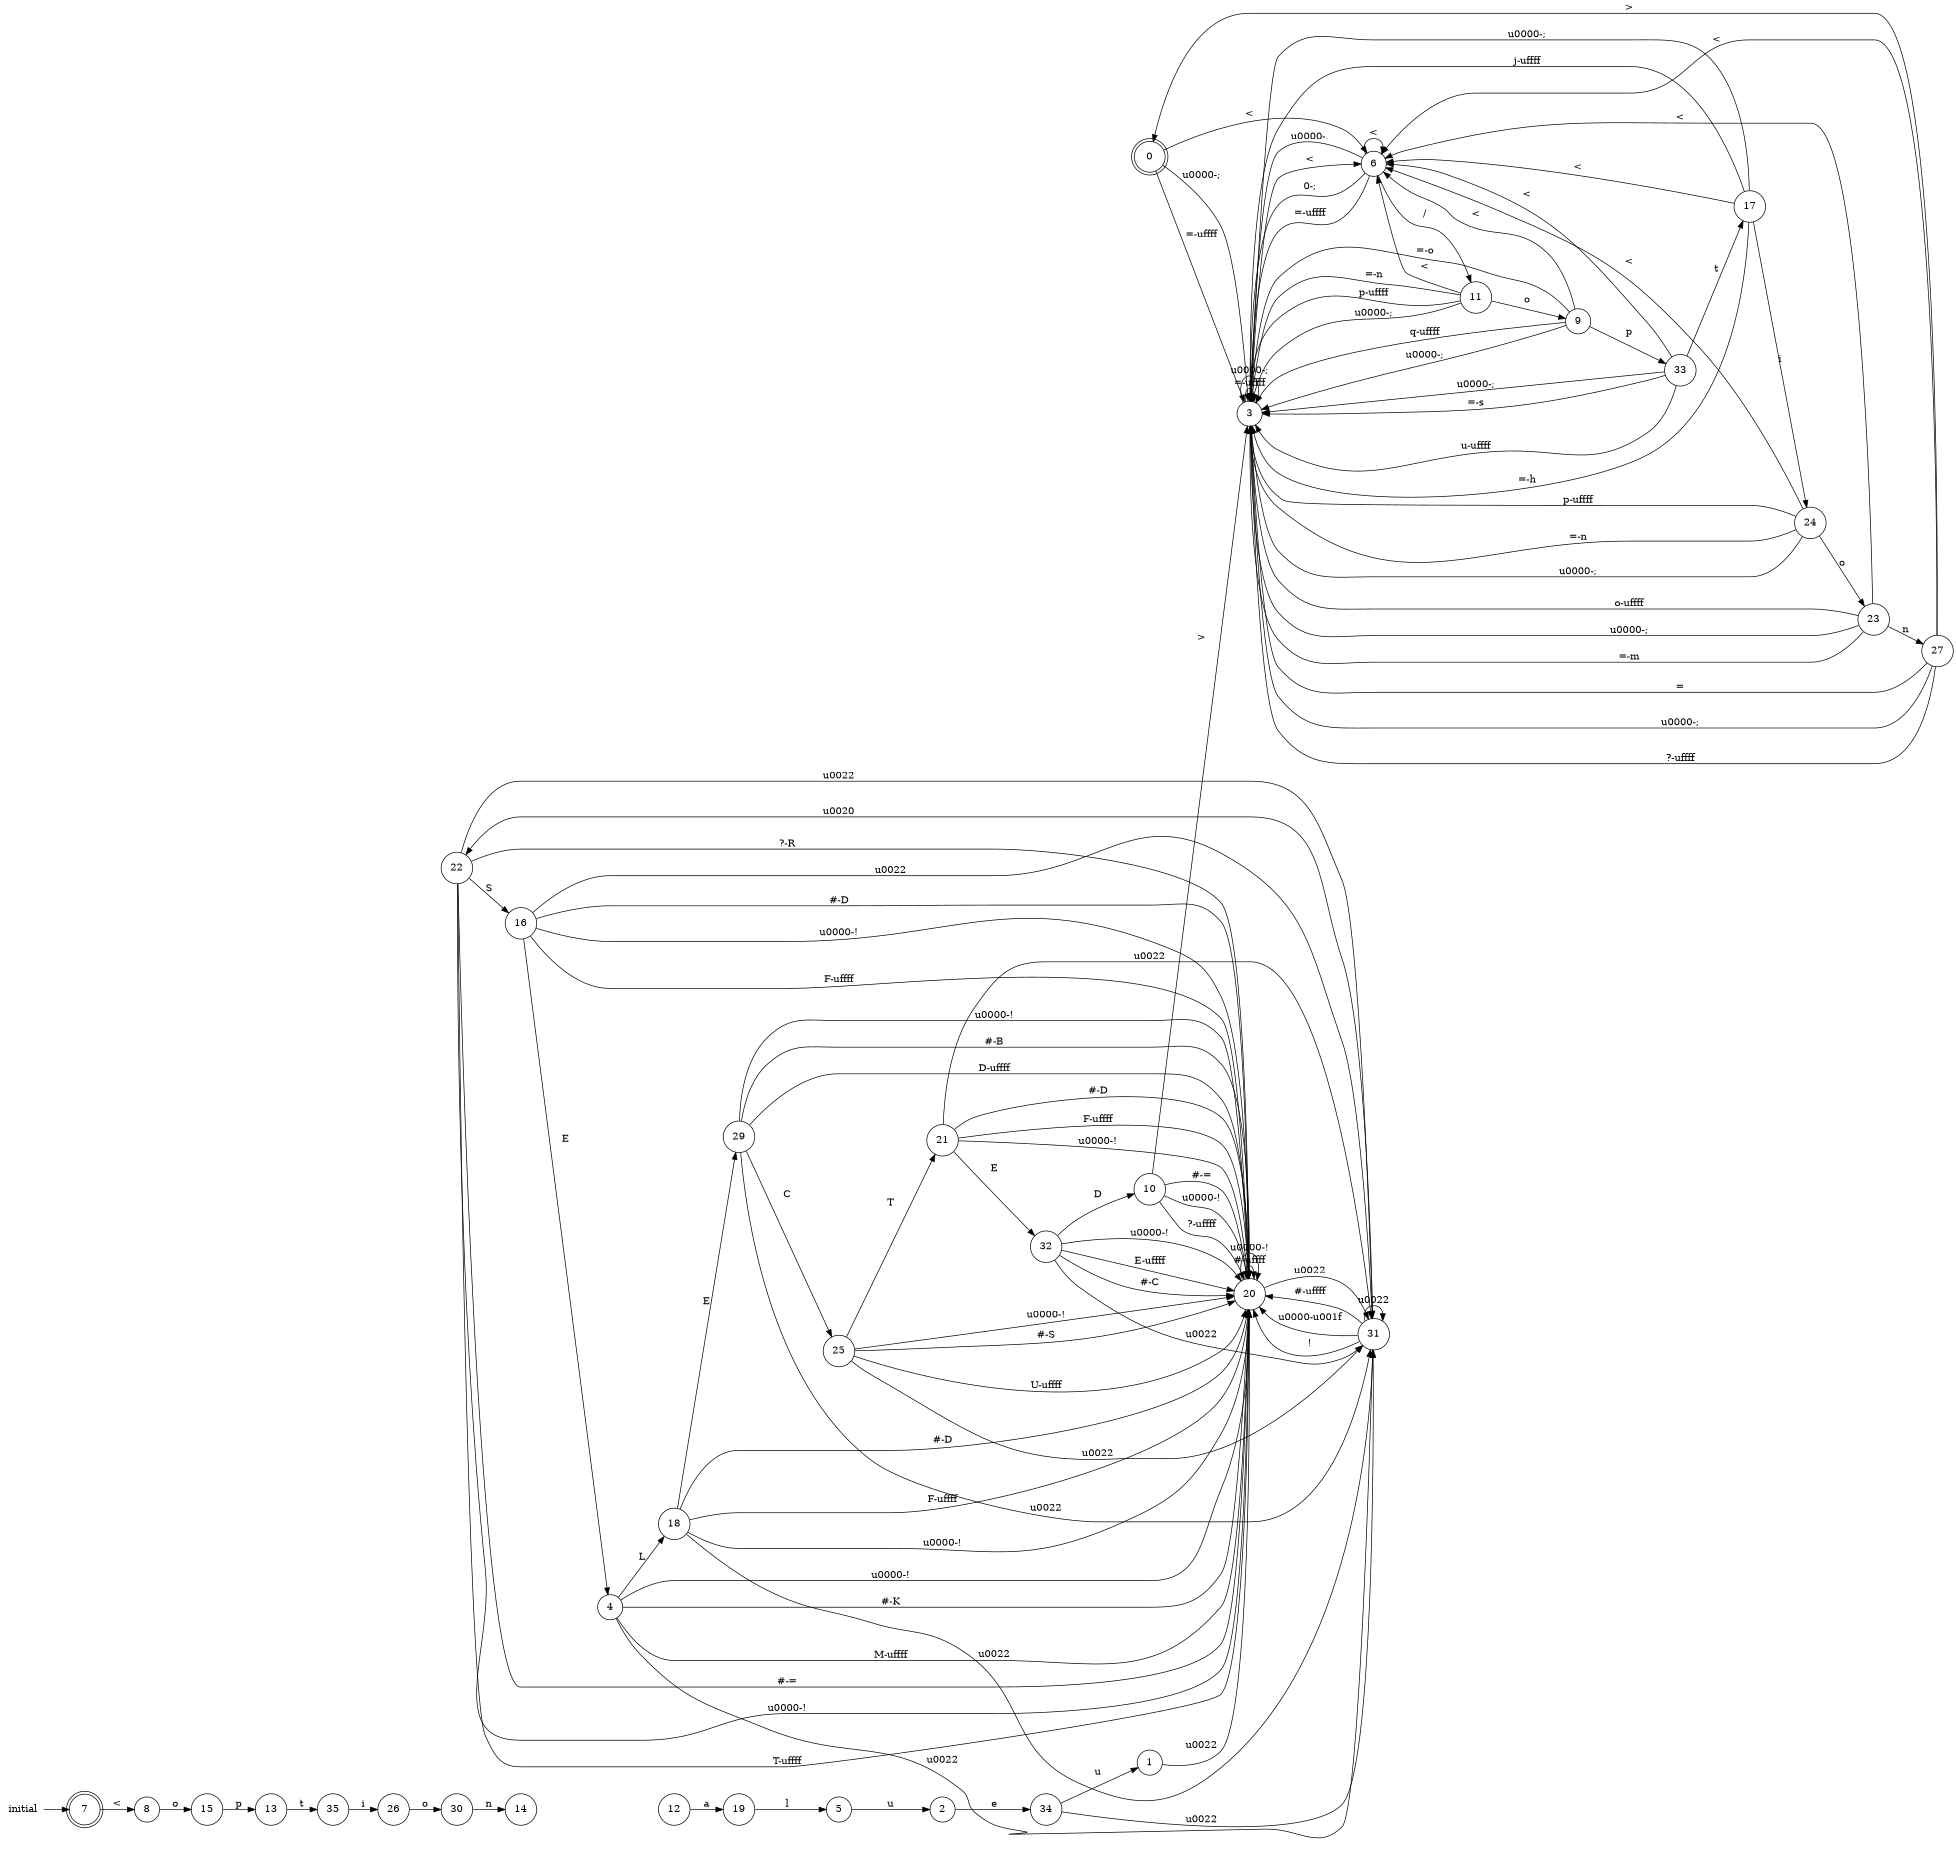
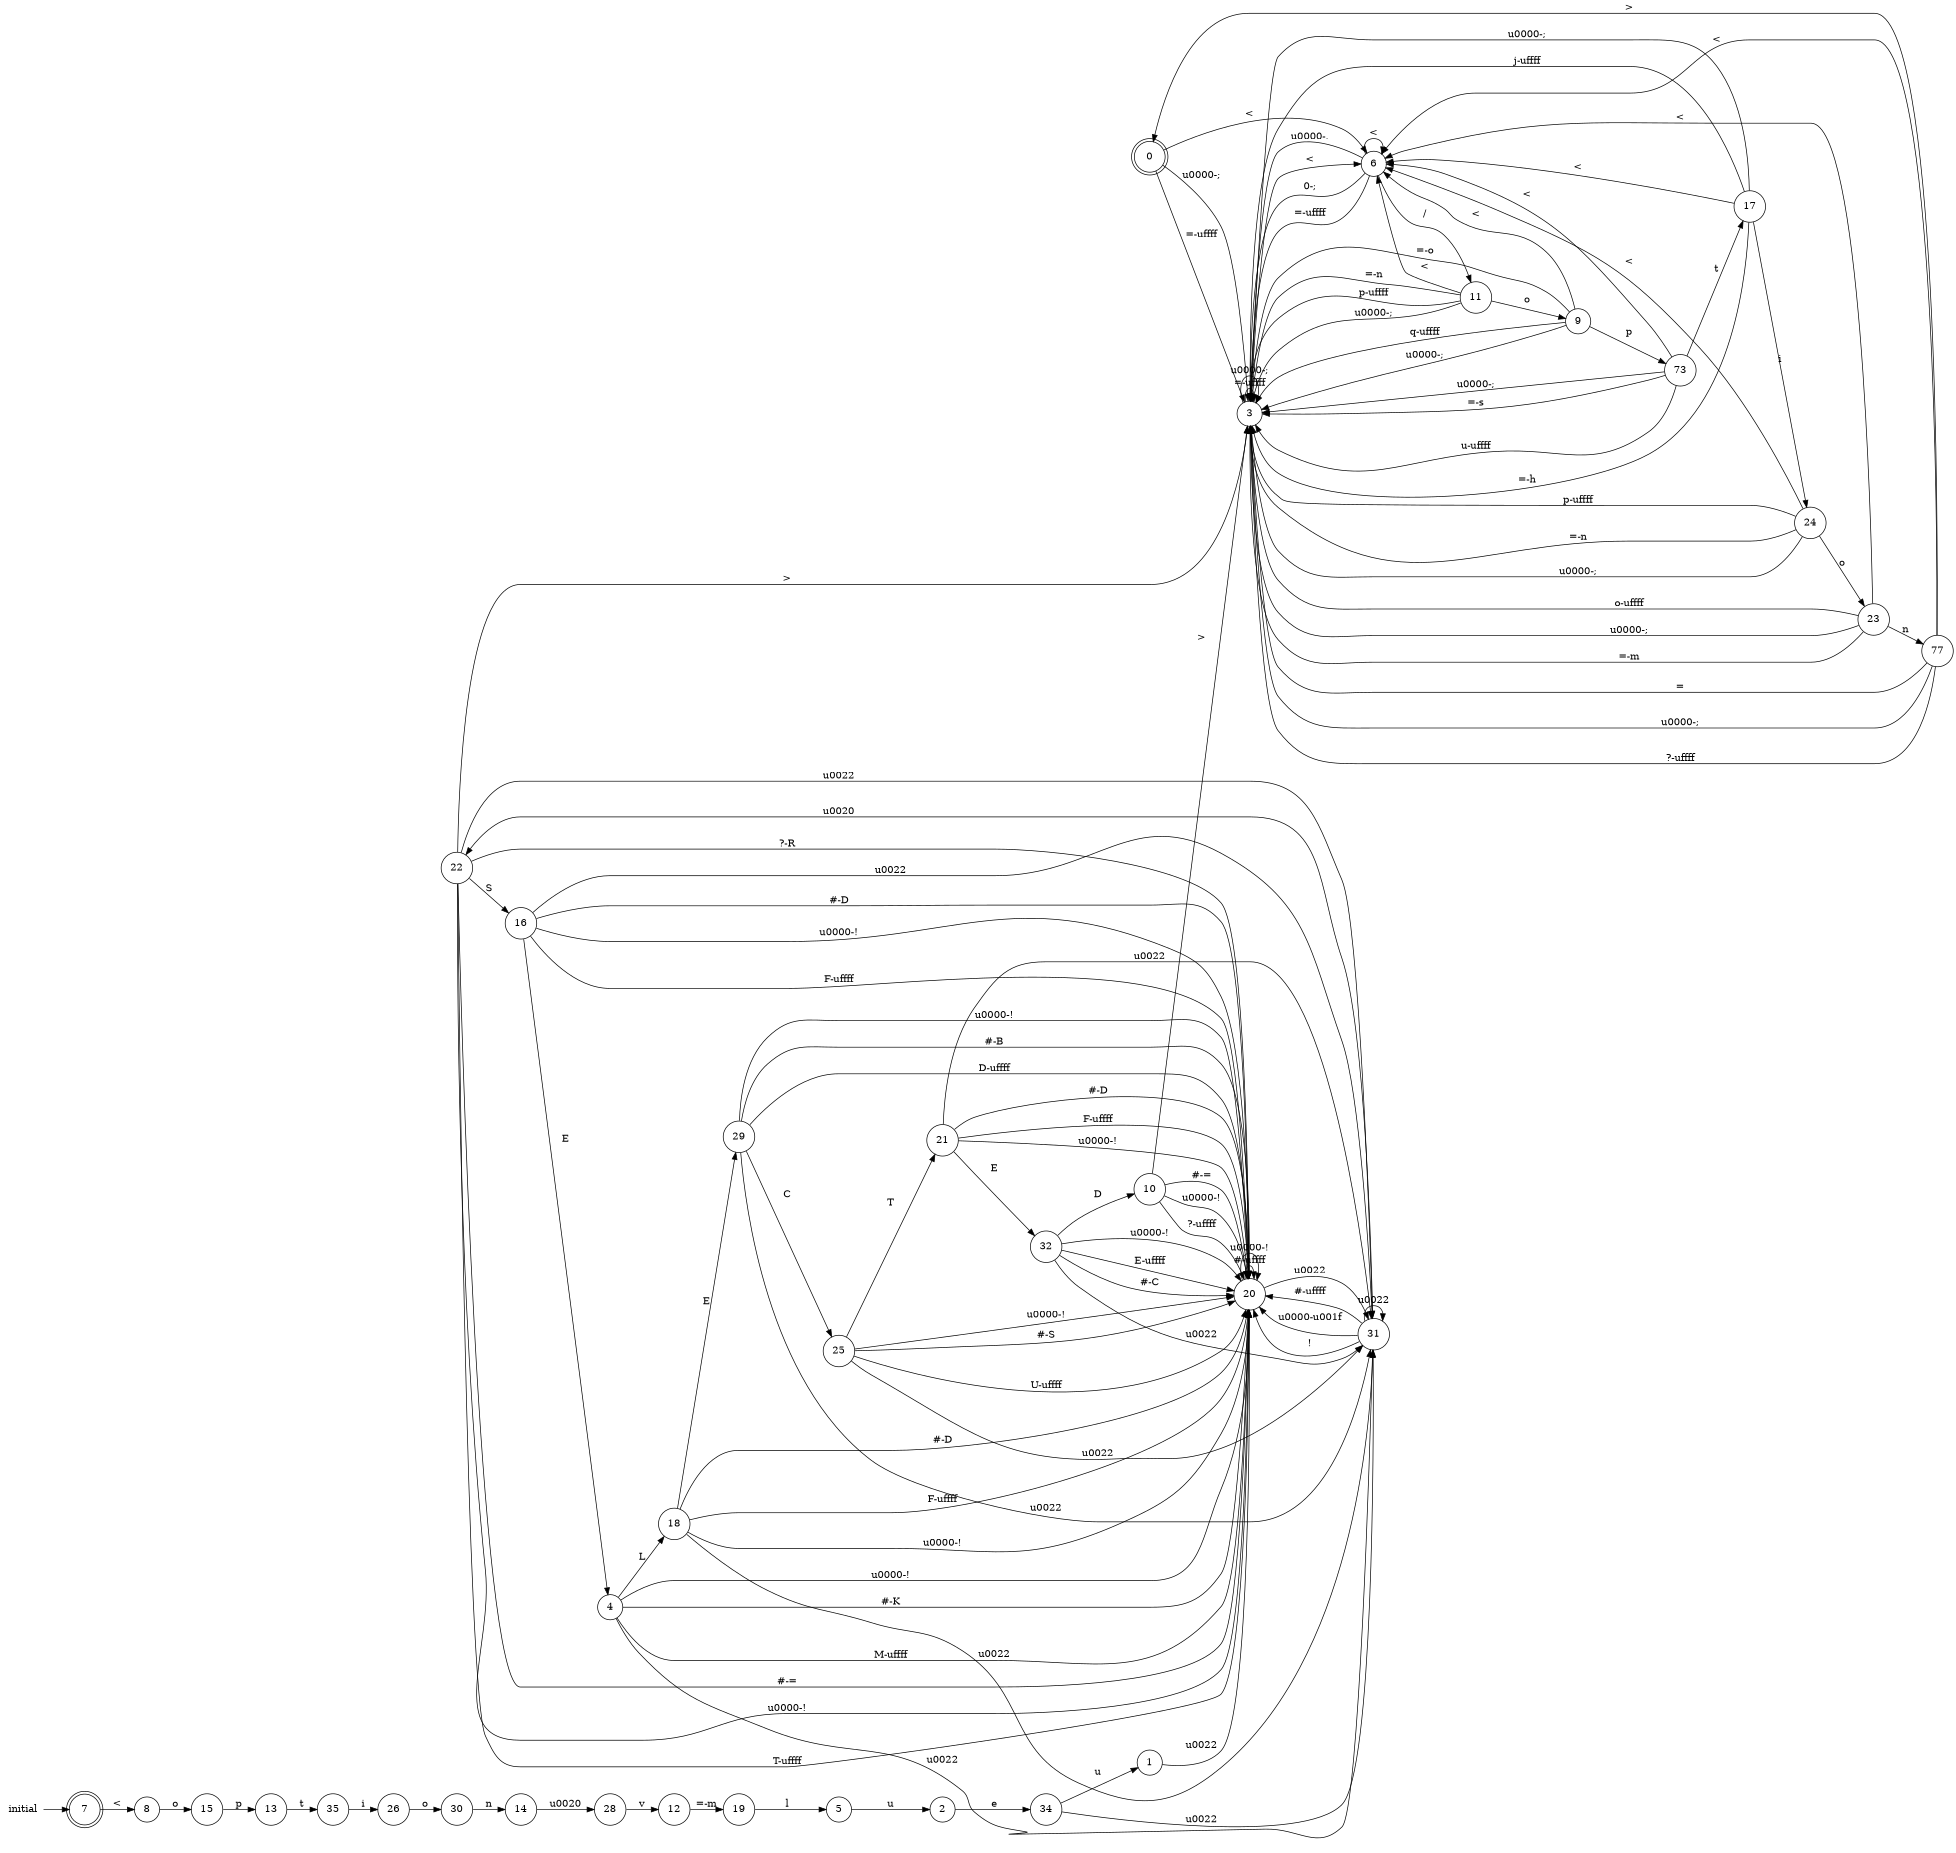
node "33": label "33" -> "73"
edge "22" -> "3": added, label ">"
node "27": label "27" -> "77"
edge "12" -> "19": label "a" -> "=-m"
node "28": added
